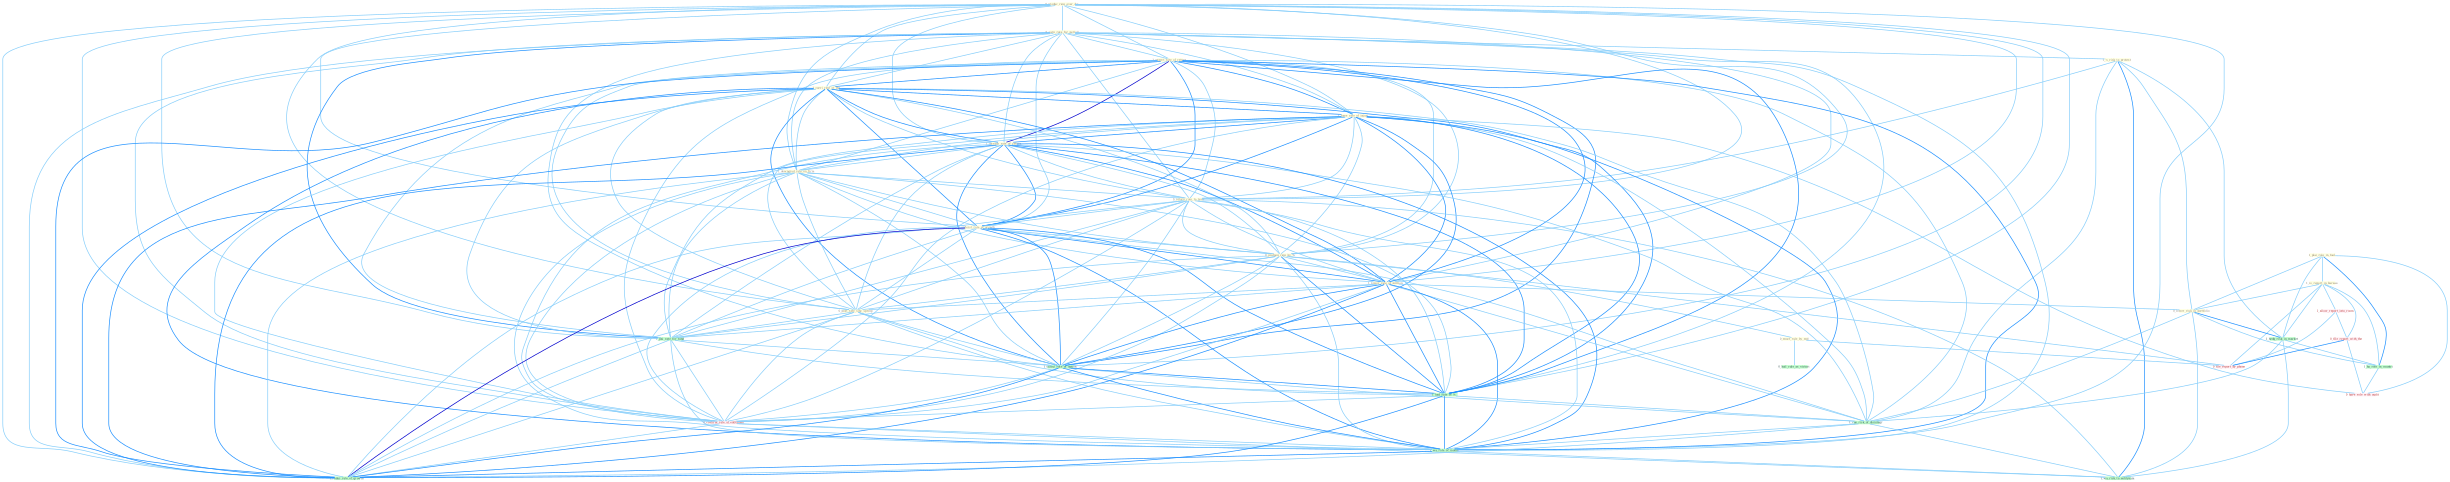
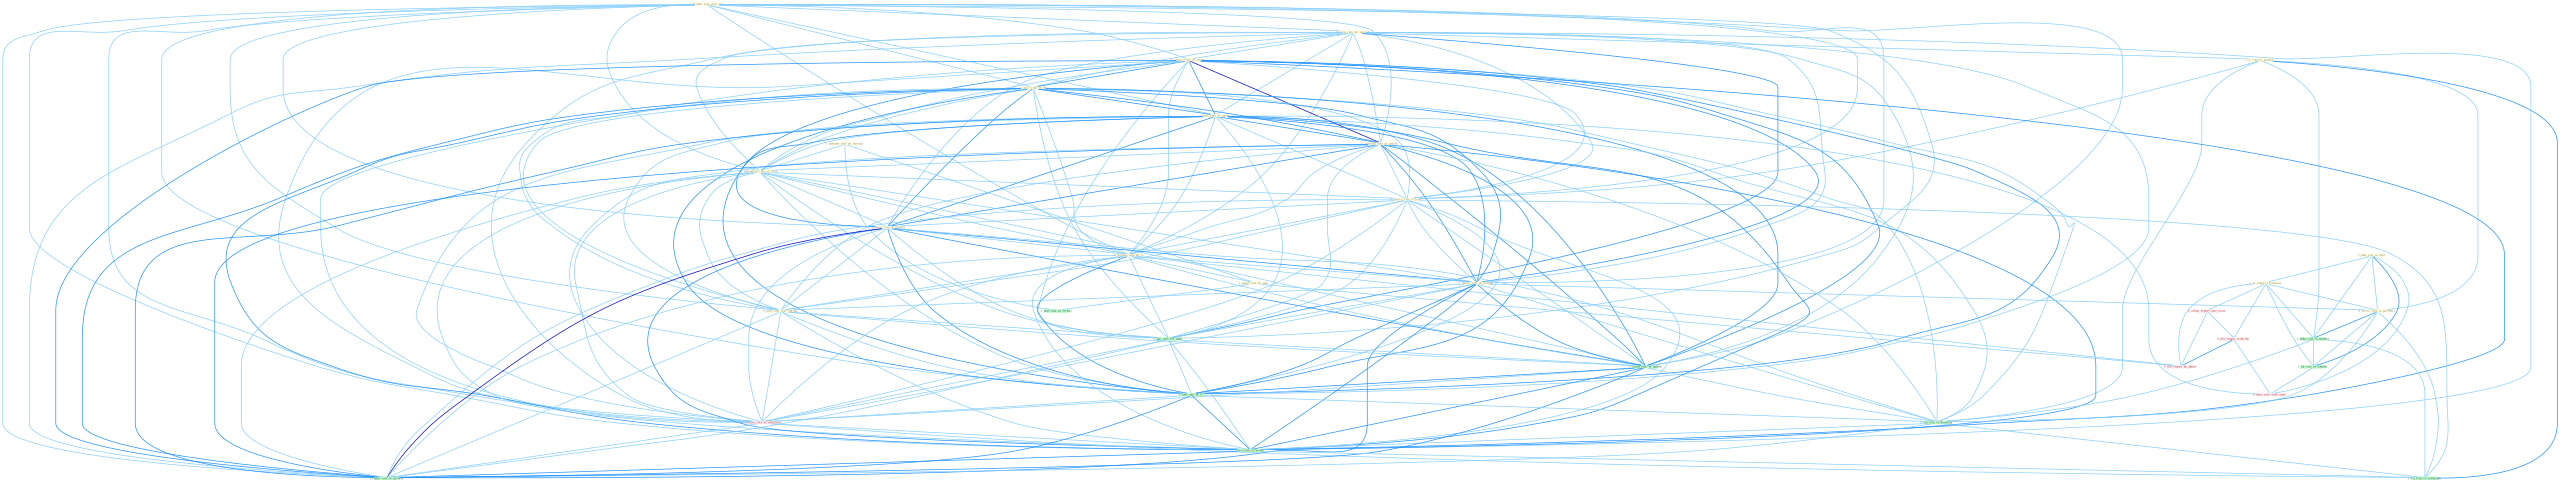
node "1_postpon_rule_on_lawsuit": added
